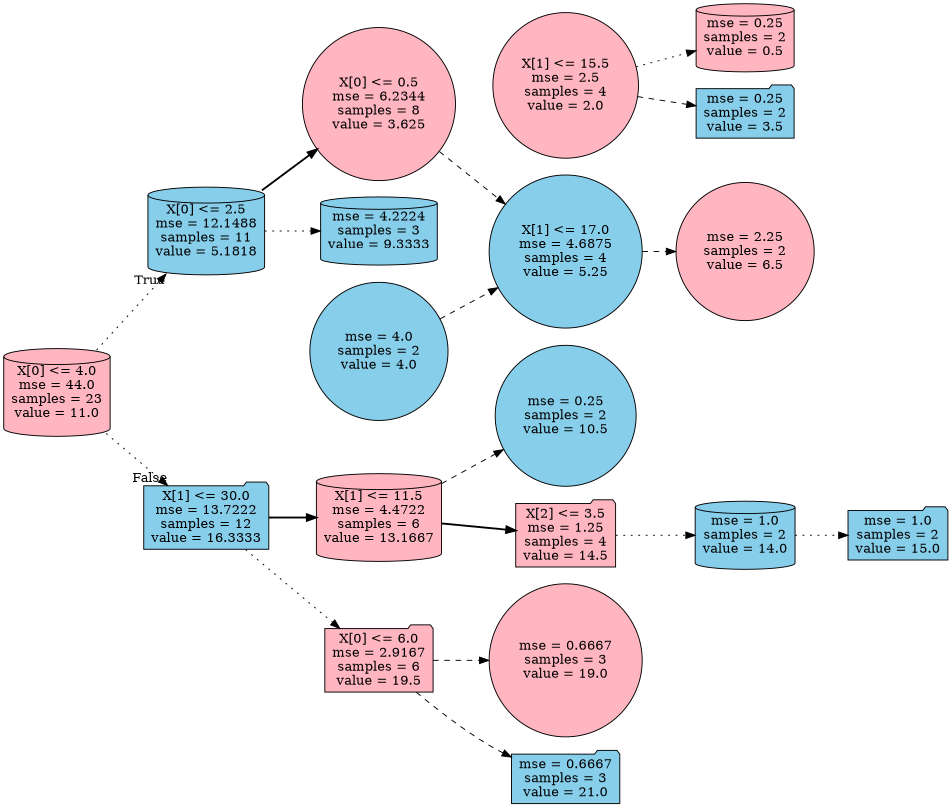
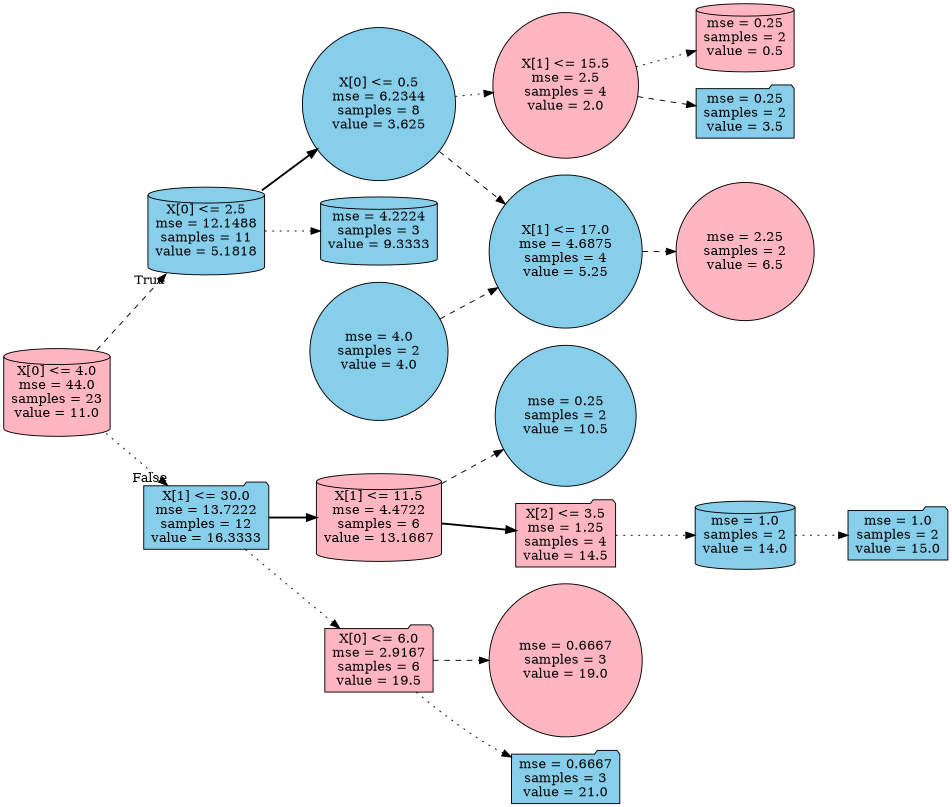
edge "X[0] <= 0.5 mse = 6.2344 samples = 8 value = 3.625" -> "X[1] <= 15.5 mse = 2.5 samples = 4 value = 2.0": added
node "X[0] <= 0.5 mse = 6.2344 samples = 8 value = 3.625": fillcolor lightpink -> skyblue
edge "X[0] <= 4.0 mse = 44.0 samples = 23 value = 11.0" -> "X[0] <= 2.5 mse = 12.1488 samples = 11 value = 5.1818": style dotted -> dashed
edge "X[0] <= 6.0 mse = 2.9167 samples = 6 value = 19.5" -> "mse = 0.6667 samples = 3 value = 21.0": style dashed -> dotted
